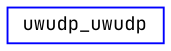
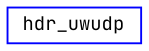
node "uwudp_uwudp": label "uwudp_uwudp" -> "hdr_uwudp"
